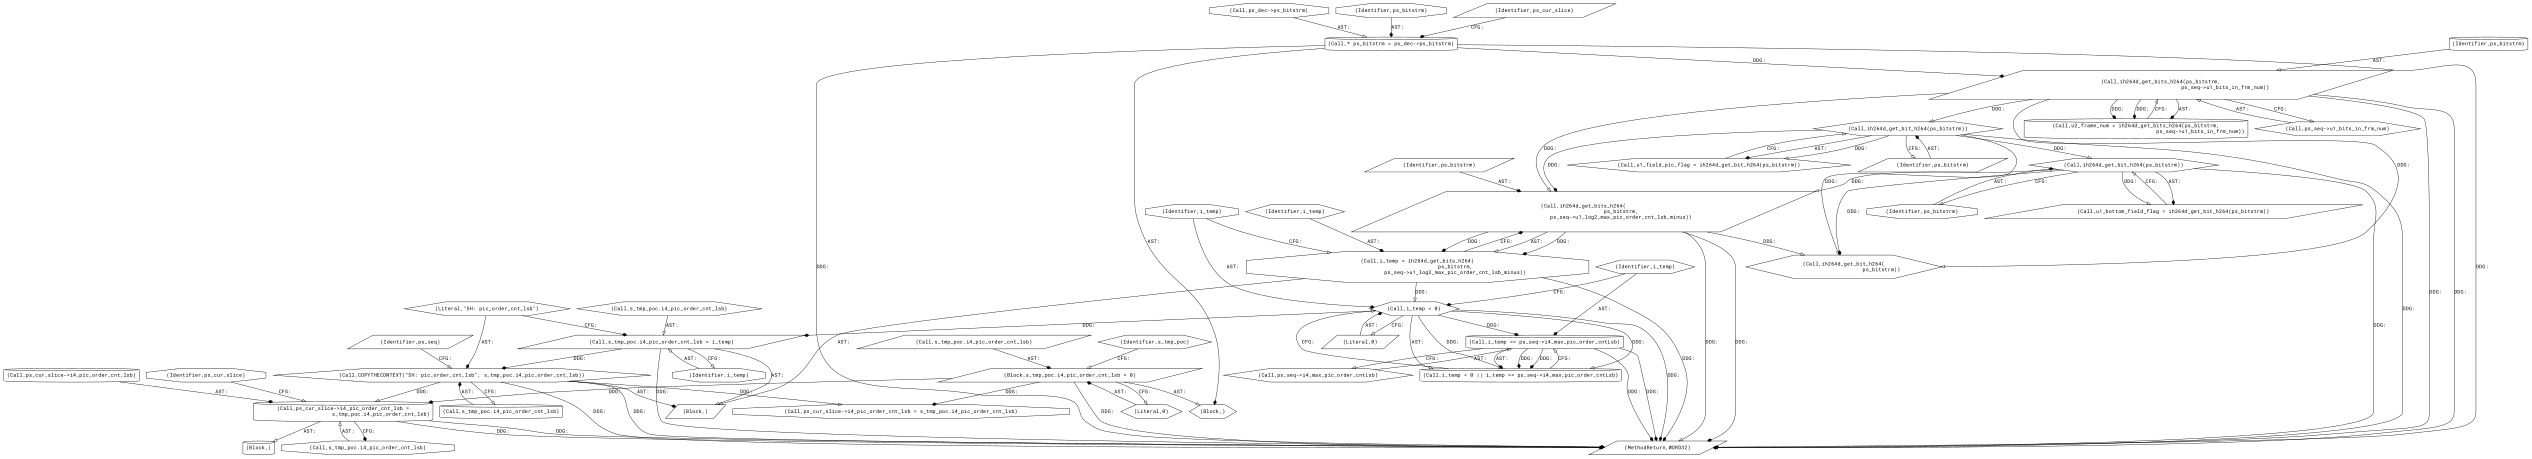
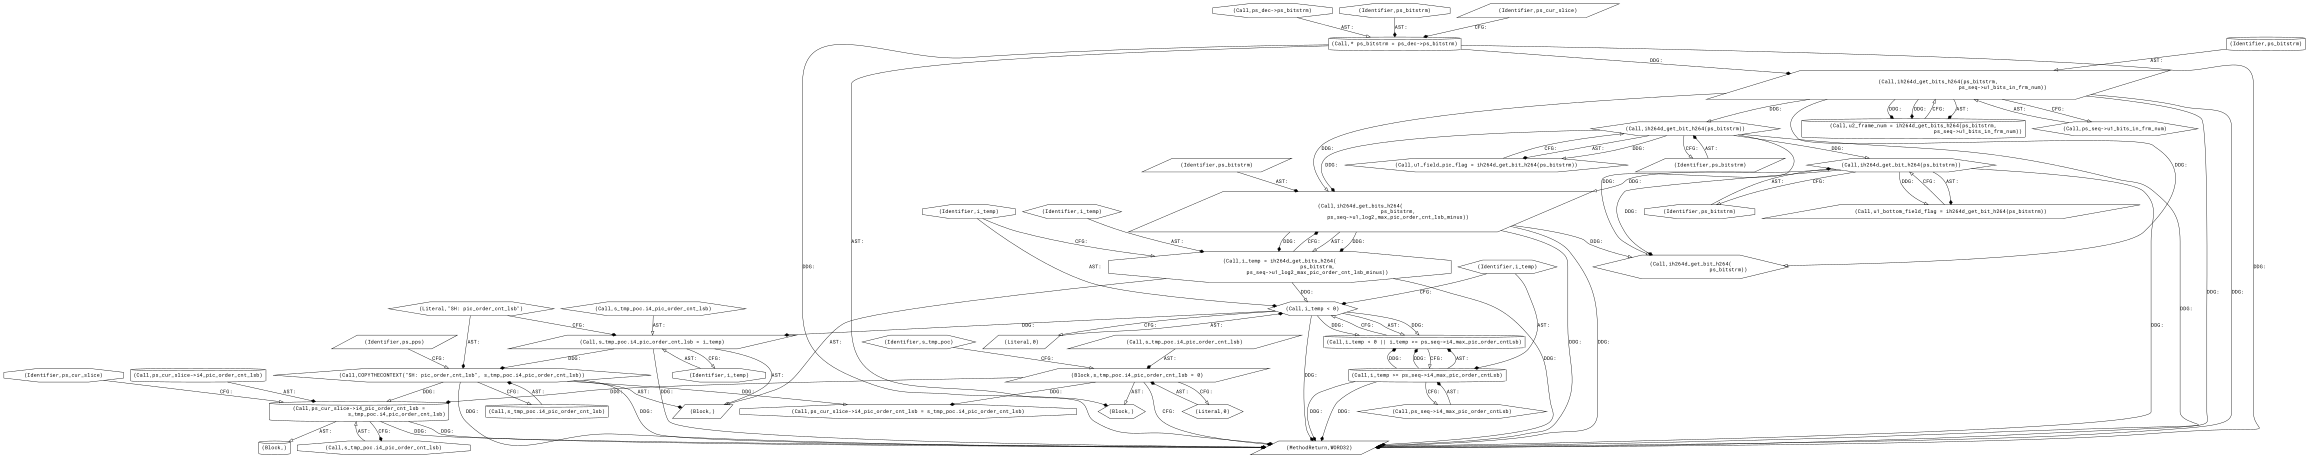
edge "(Call,i_temp < 0)" -> "(Call,i_temp >= ps_seq->i4_max_pic_order_cntLsb)": removed, label "DDG:"
node "(Identifier,ps_seq)": label "(Identifier,ps_seq)" -> "(Identifier,ps_pps)"
edge "(Call,ps_seq->i4_max_pic_order_cntLsb)" -> "(Call,i_temp >= ps_seq->i4_max_pic_order_cntLsb)": arrowhead onormal -> diamond
edge "(Block,s_tmp_poc.i4_pic_order_cnt_lsb = 0)" -> "(MethodReturn,WORD32)": label "DDG: " -> "CFG: "
